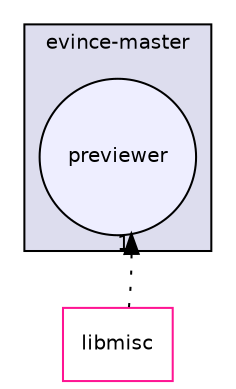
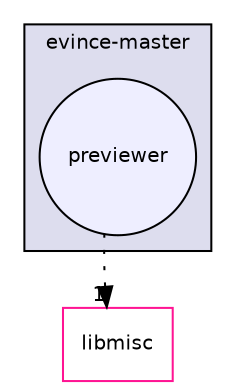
edge "libmisc" -> "previewer": reversed
